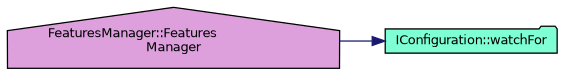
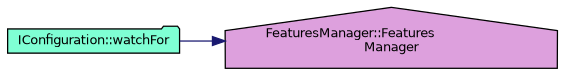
edge "FeaturesManager::Features Manager" -> "IConfiguration::watchFor": reversed
